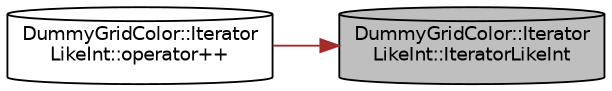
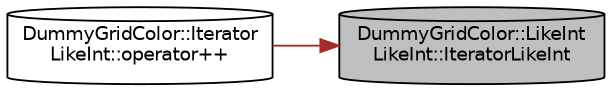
node "DummyGridColor::Iterator LikeInt::IteratorLikeInt": label "DummyGridColor::Iterator LikeInt::IteratorLikeInt" -> "DummyGridColor::LikeInt LikeInt::IteratorLikeInt"
